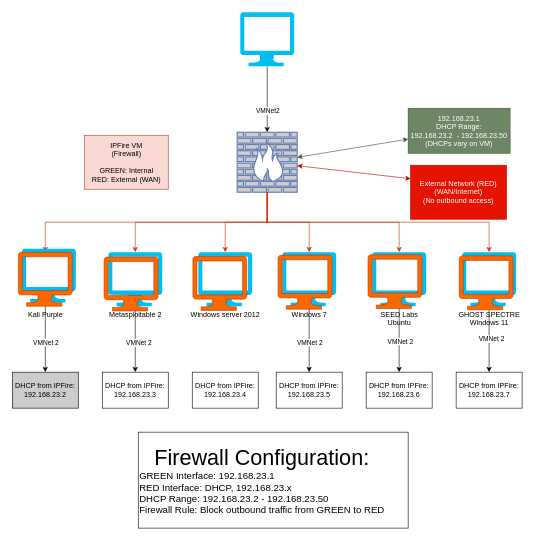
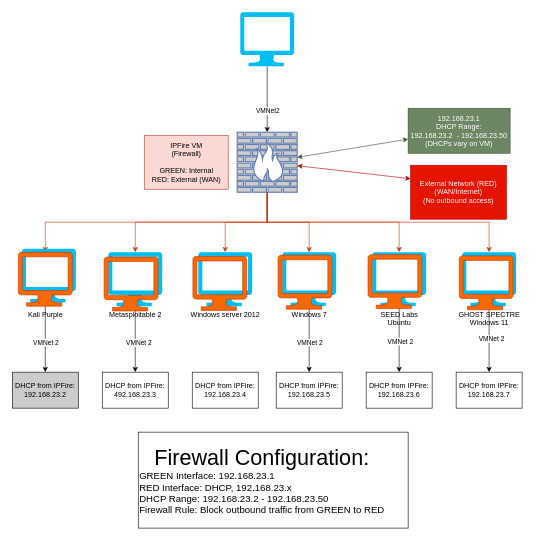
node "IPFire VM (Firewall) GREEN: Internal RED: External (WAN)": moved (126, 162) -> (186, 162)
node "DHCP from IPFire: 192.168.23.3": label "DHCP from IPFire: 192.168.23.3" -> "DHCP from IPFire: 492.168.23.3"
